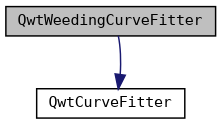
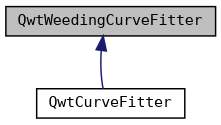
edge "QwtWeedingCurveFitter" -> "QwtCurveFitter": reversed
